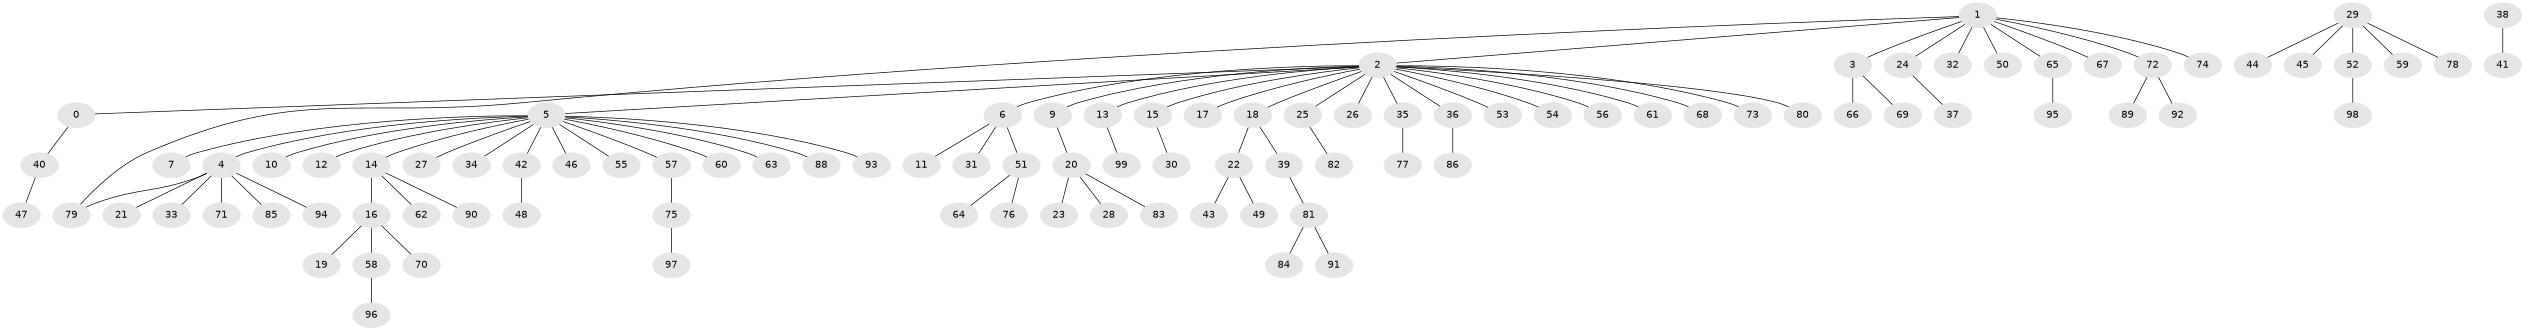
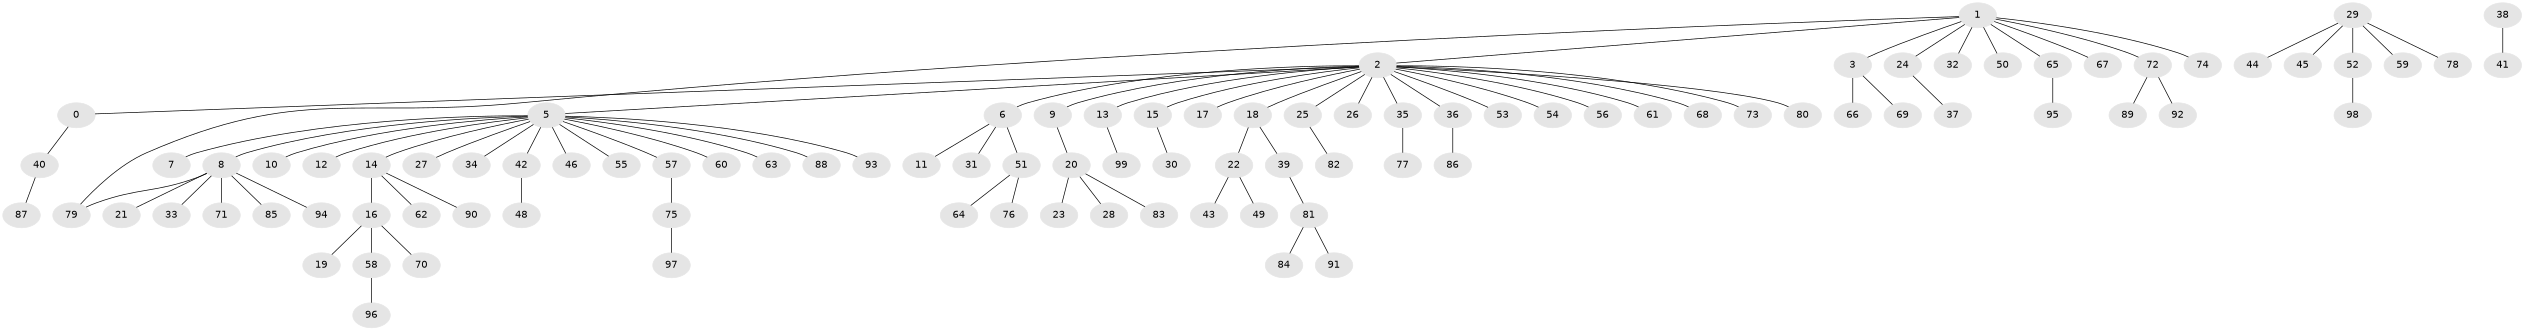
node "4": label "4" -> "8"
node "47": label "47" -> "87"
